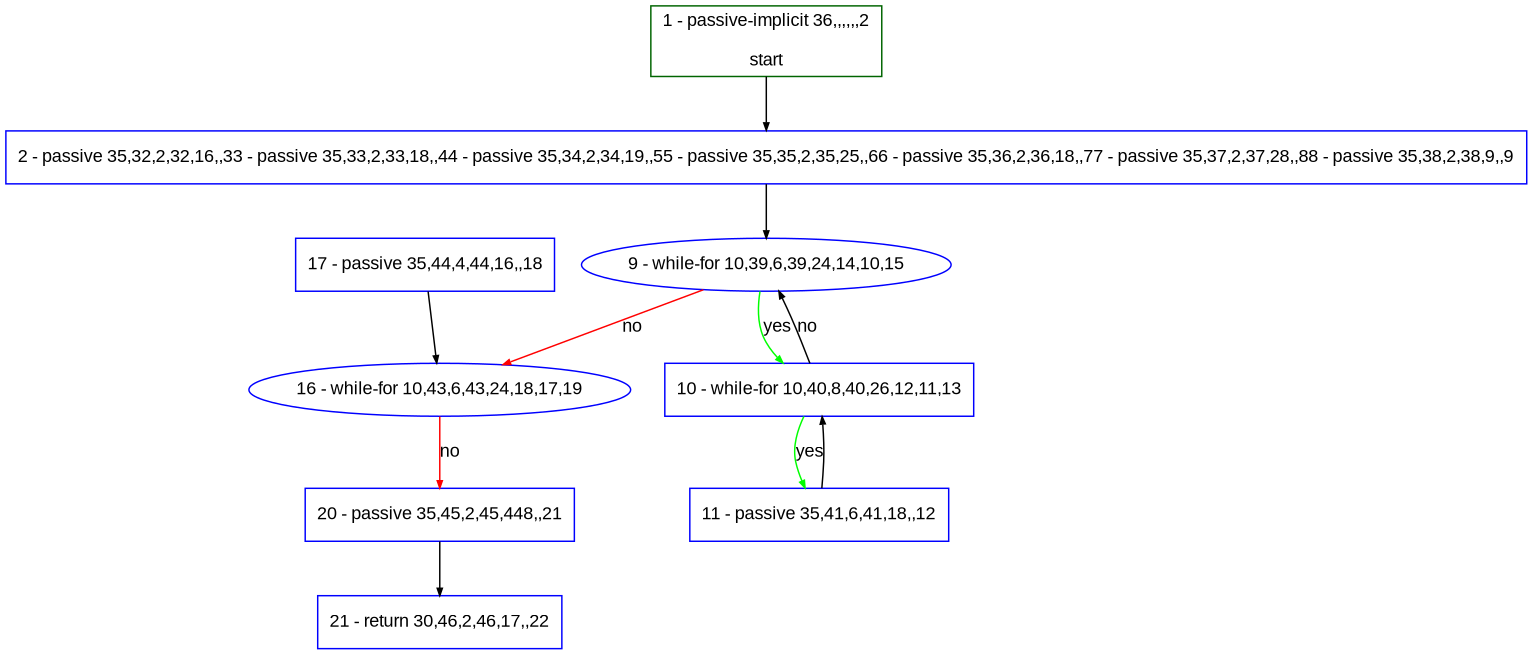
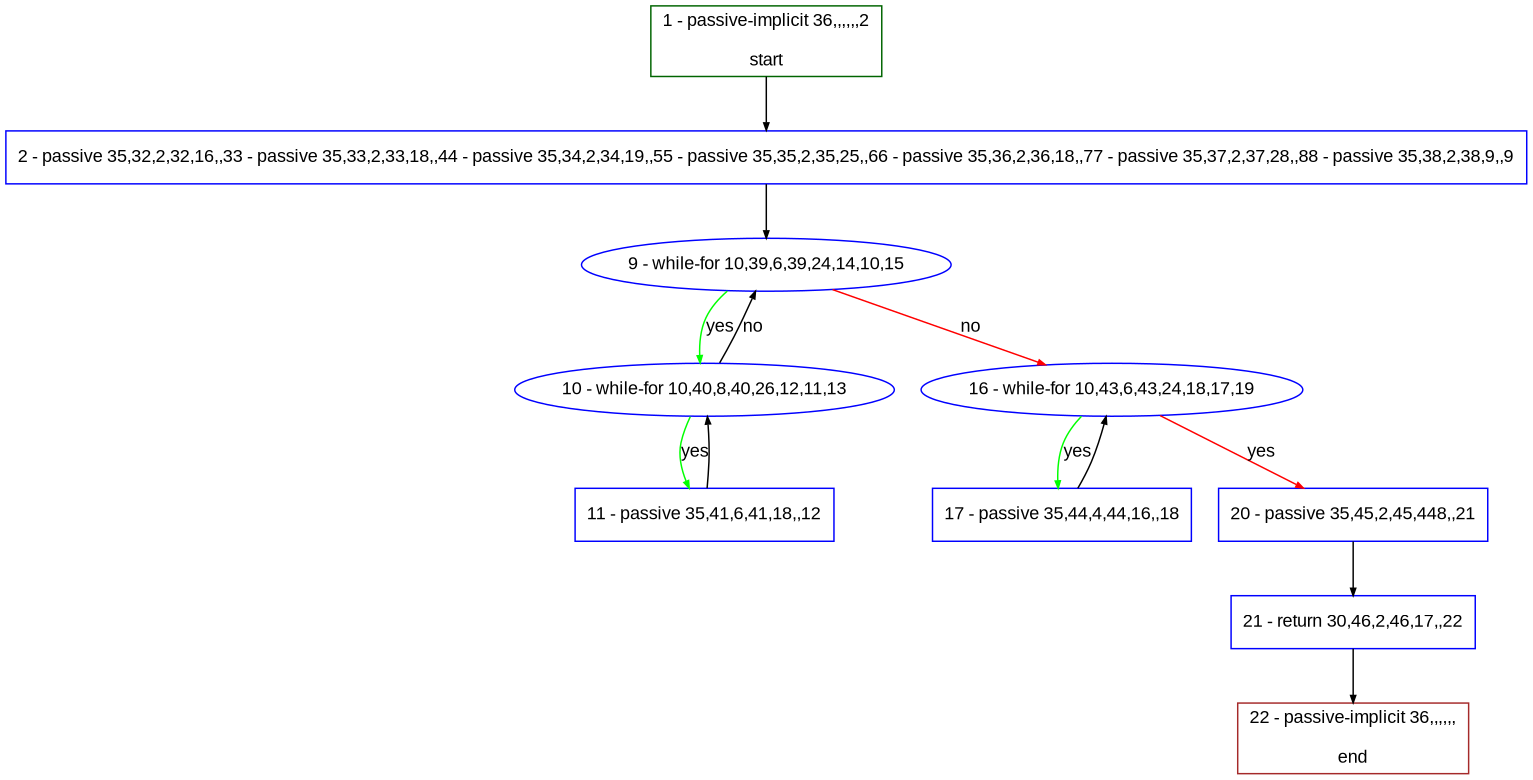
node "10 - while-for 10,40,8,40,26,12,11,13": shape box -> ellipse
edge "16 - while-for 10,43,6,43,24,18,17,19" -> "17 - passive 35,44,4,44,16,,18": added, label "yes"
edge "16 - while-for 10,43,6,43,24,18,17,19" -> "20 - passive 35,45,2,45,448,,21": label "no" -> "yes"
node "22 - passive-implicit 36,,,,,, end": added
